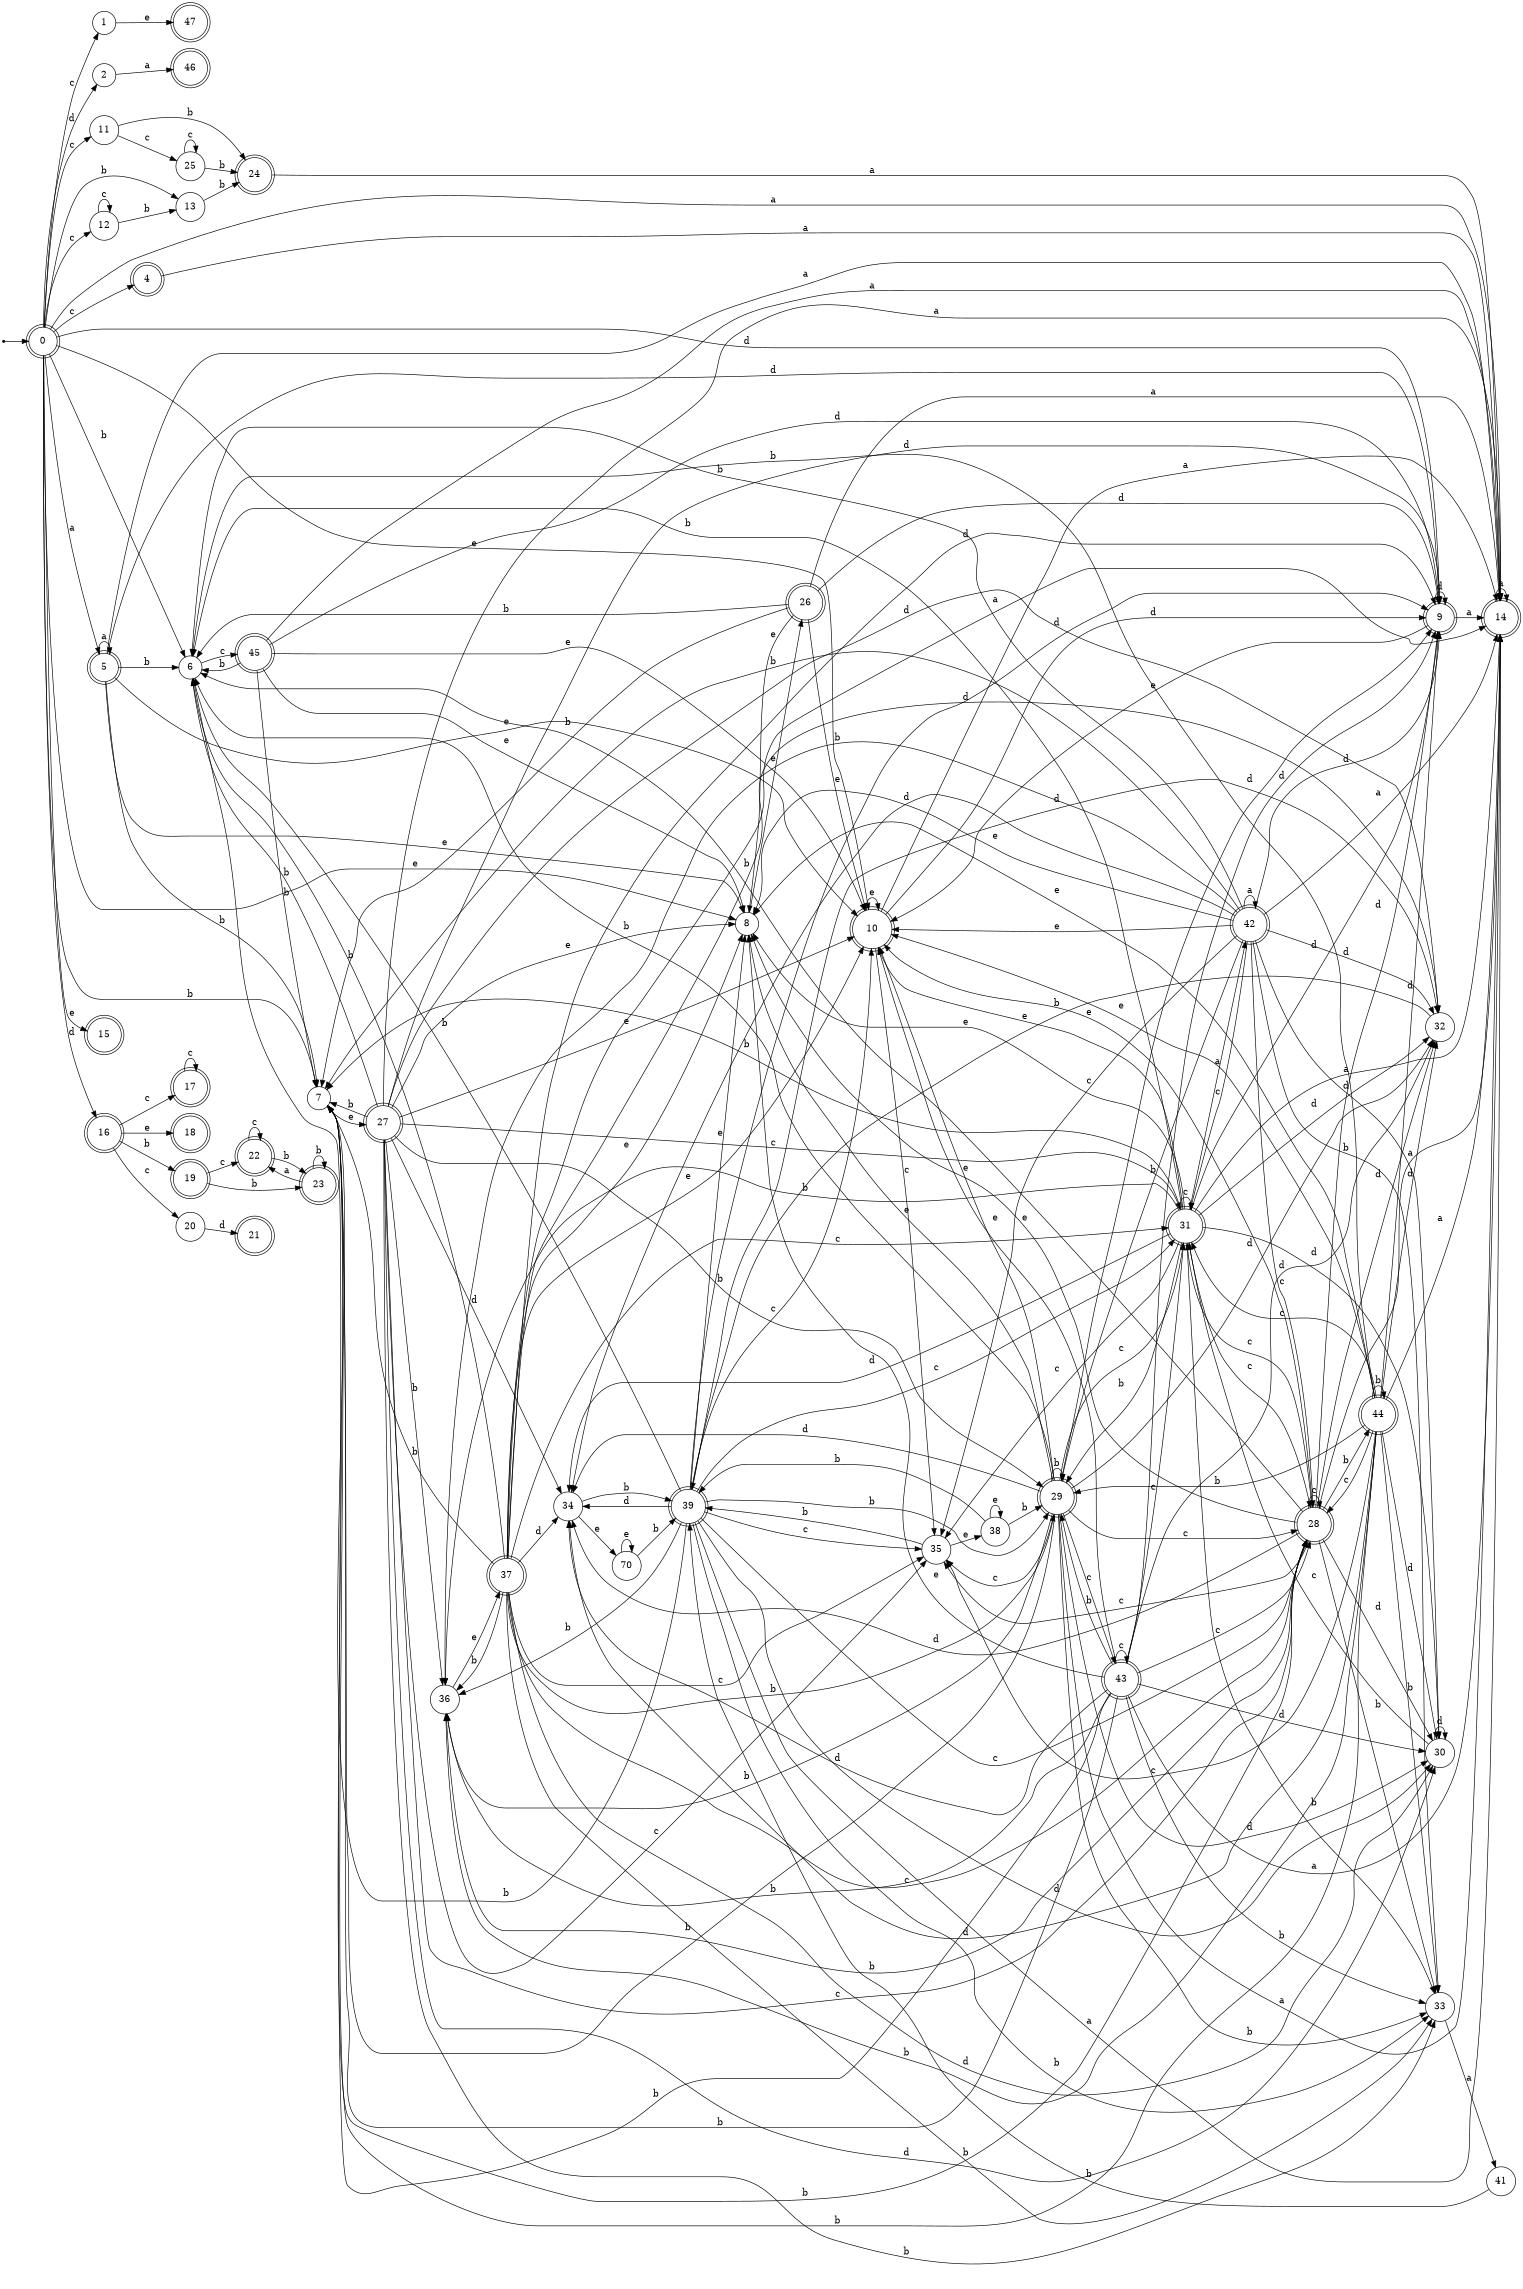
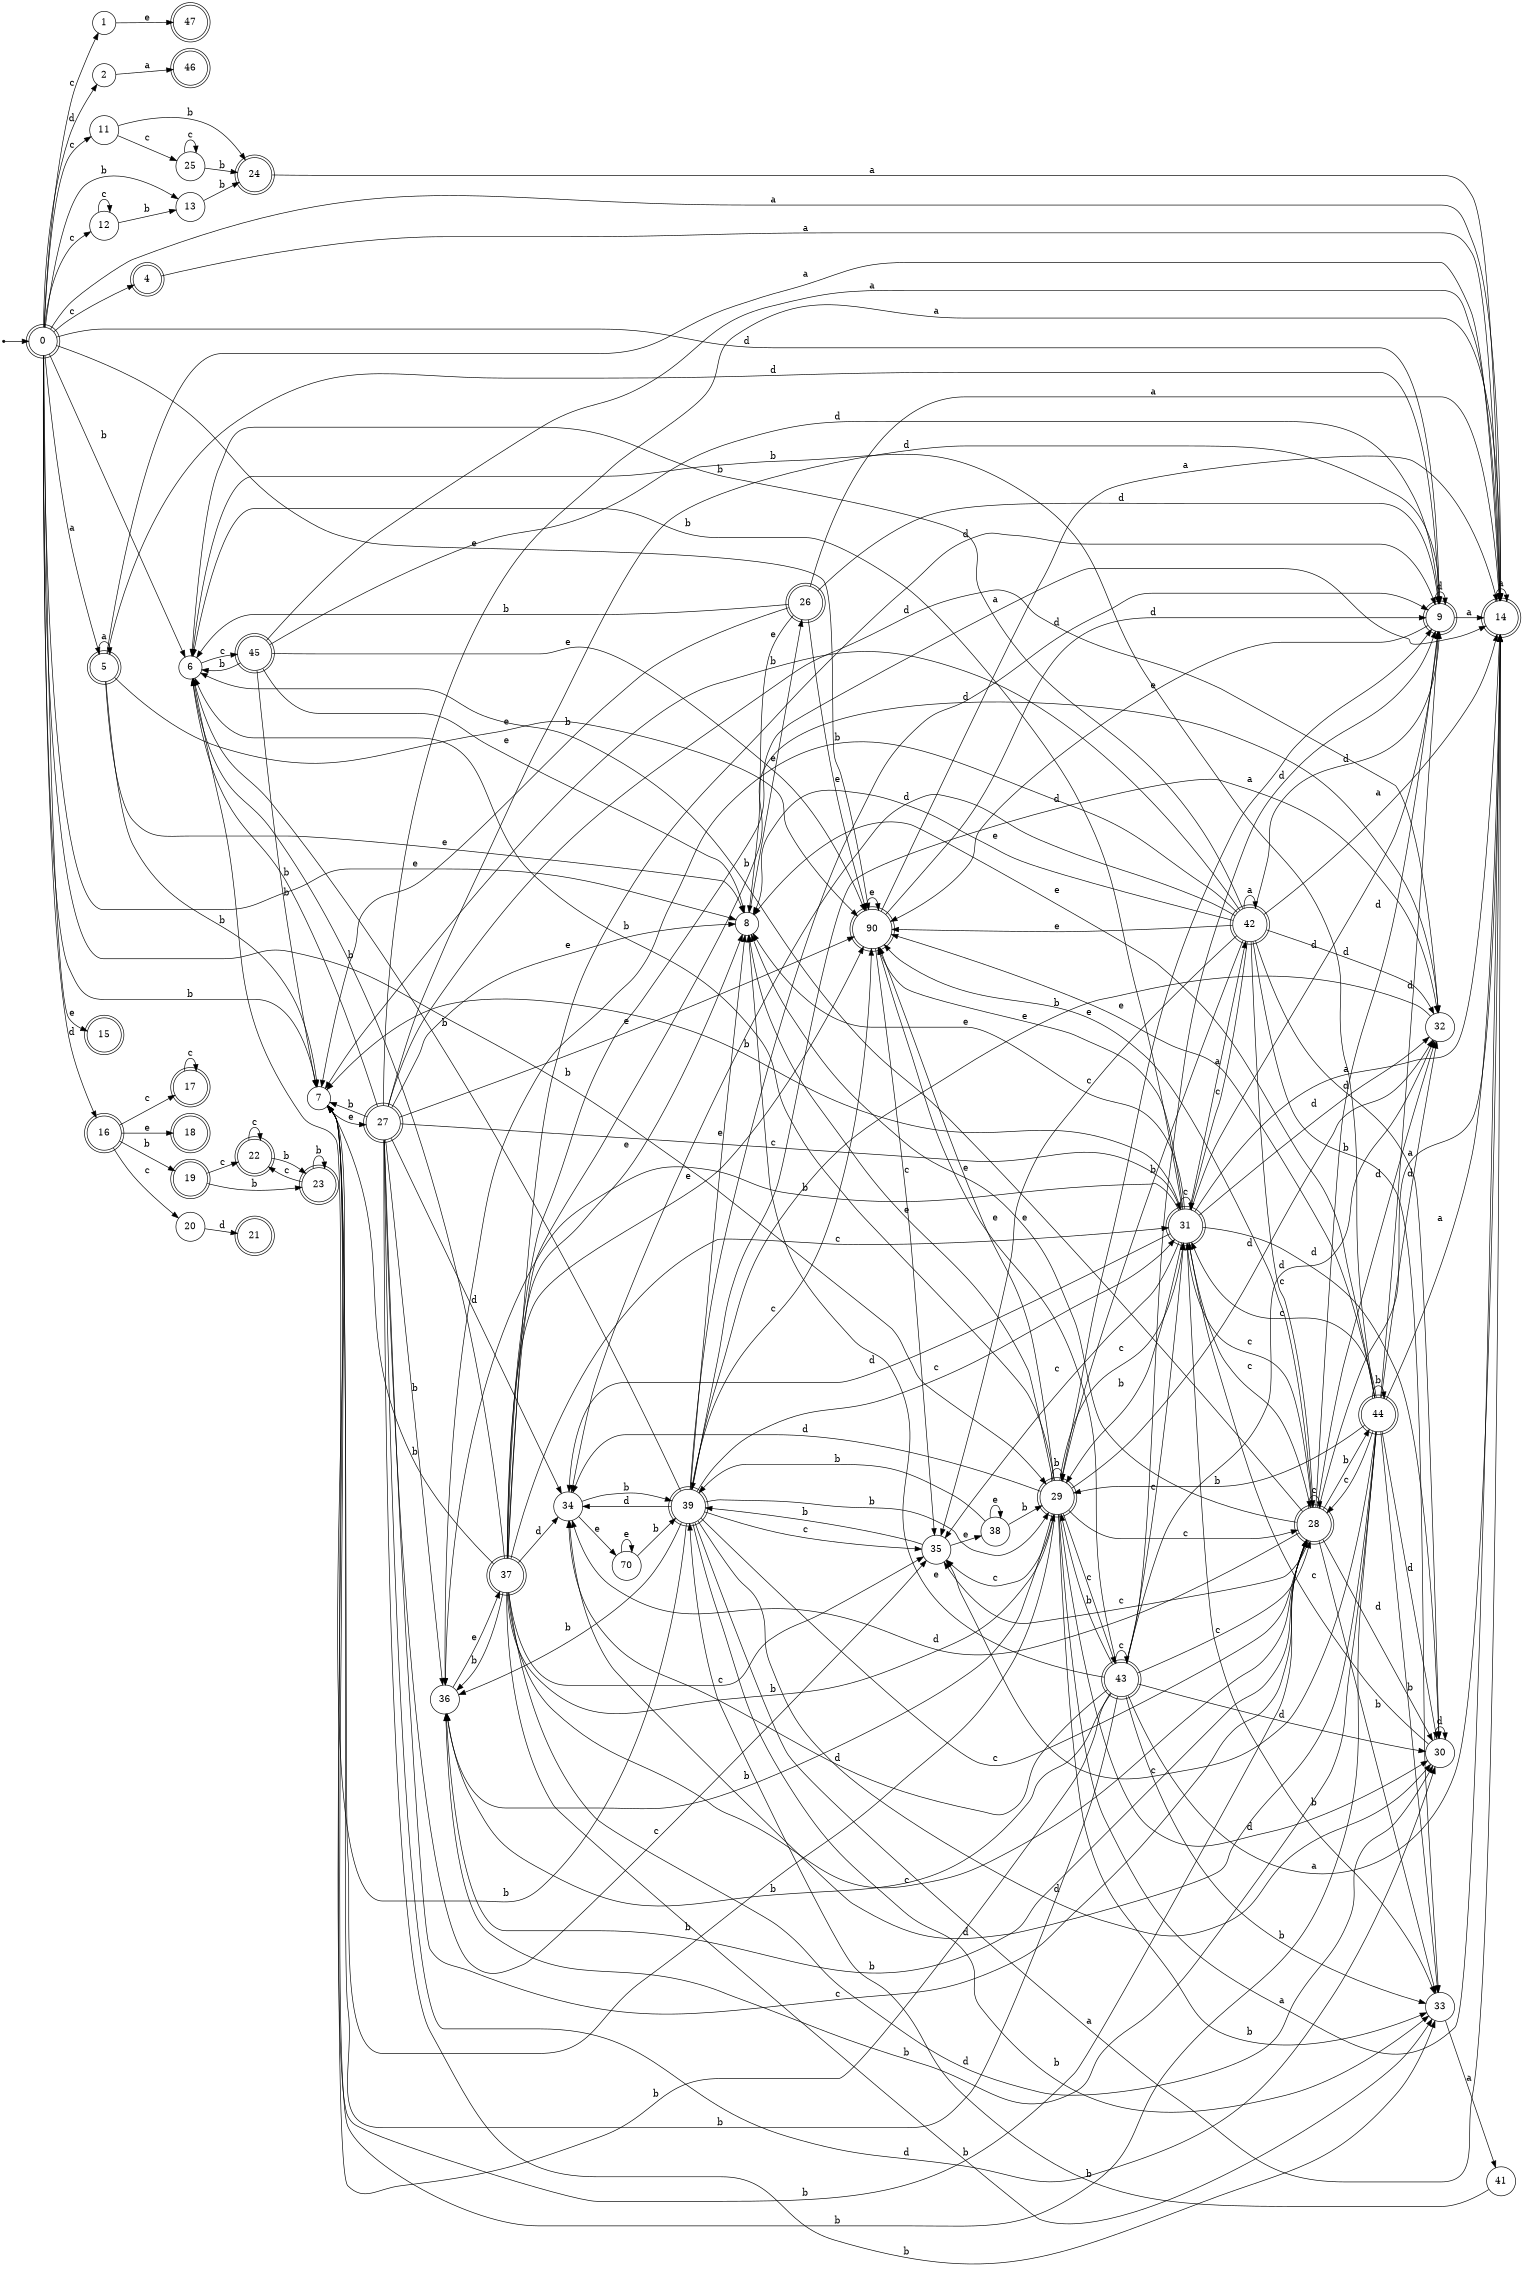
edge "5" -> "6": removed, label "b"
edge "29" -> "9": label "d" -> "a"
node "10": label "10" -> "90"
edge "23" -> "22": label "a" -> "c"
edge "27" -> "29": now "0" -> "29"
